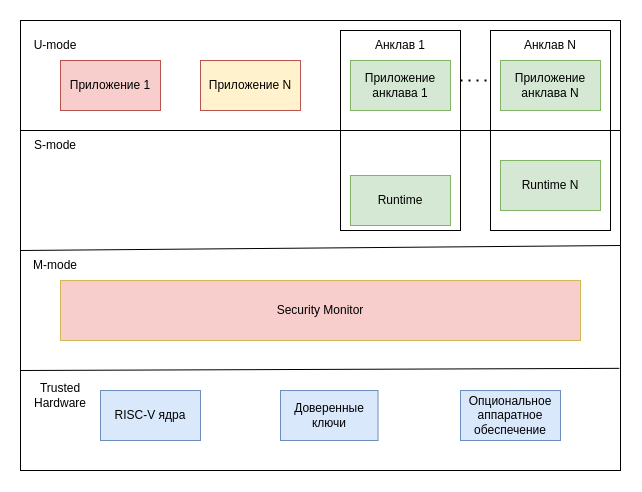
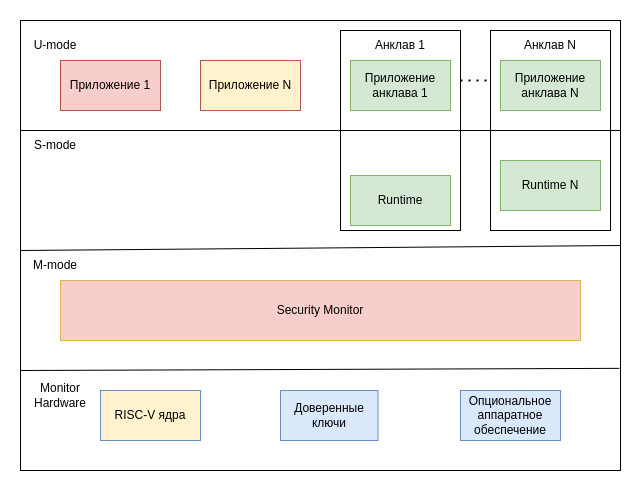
node "Trusted Hardware": label "Trusted Hardware" -> "Monitor Hardware"
node "RISC-V ядра": fillcolor #dae8fc -> #fff2cc
